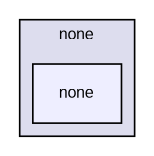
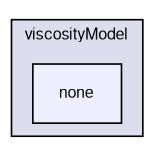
cluster "none": label "none" -> "viscosityModel"
